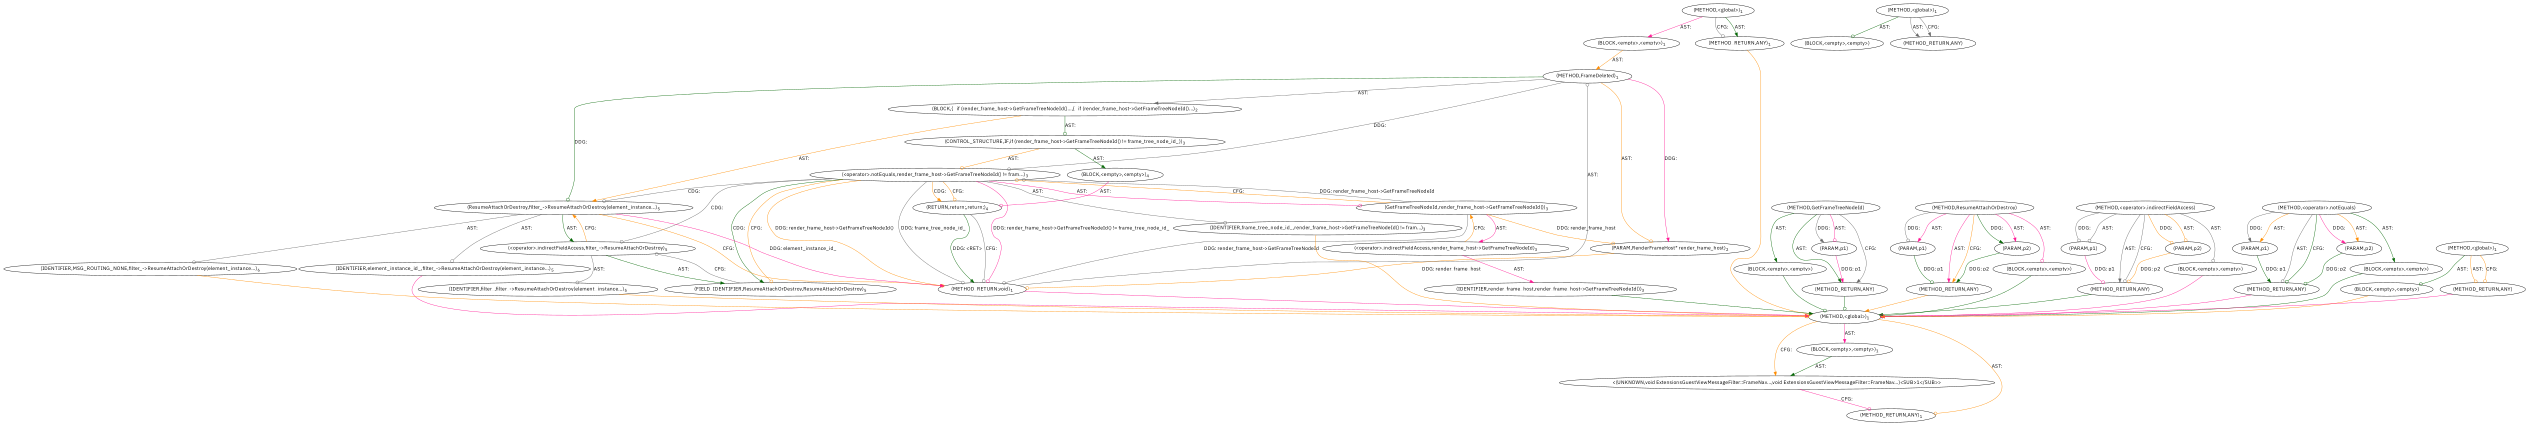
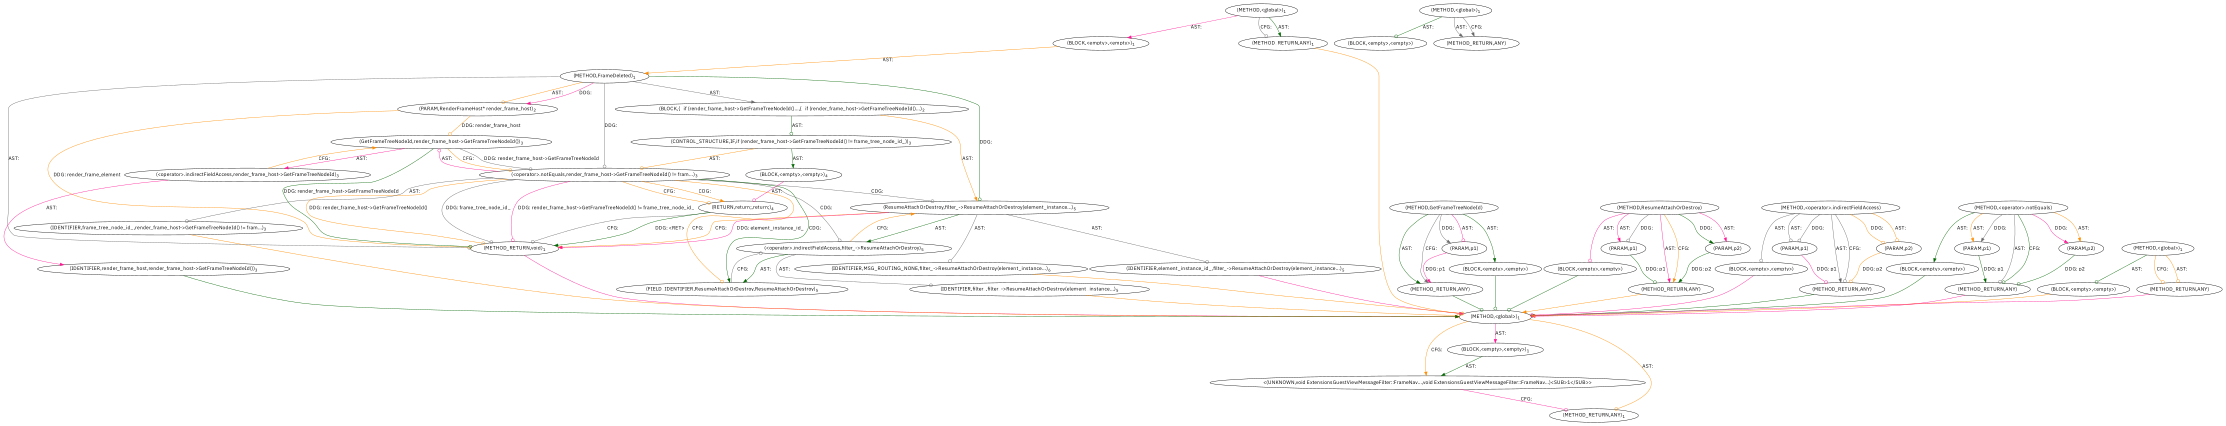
edge "(GetFrameTreeNodeId,render_frame_host->GetFrameTreeNodeId())" -> "(PARAM,RenderFrameHost* render_frame_host)": reversed
edge "(GetFrameTreeNodeId,render_frame_host->GetFrameTreeNodeId())" -> "(METHOD_RETURN,void)": color gray40 -> darkgreen
edge "(METHOD_RETURN,void)" -> "(METHOD,FrameDeleted)": reversed
edge "(PARAM,RenderFrameHost* render_frame_host)" -> "(METHOD_RETURN,void)": label "DDG: render_frame_host" -> "DDG: render_frame_element"
